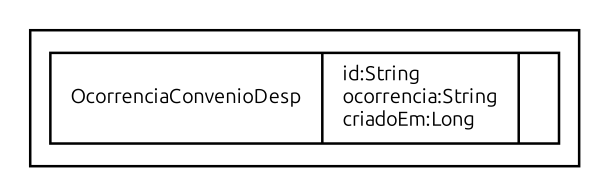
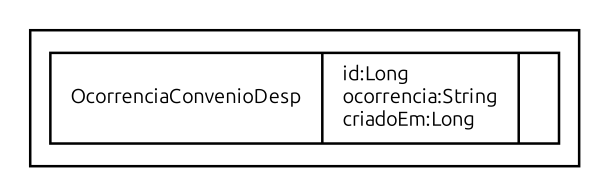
node "OcorrenciaConvenioDesp": text "id:String" -> "id:Long"
